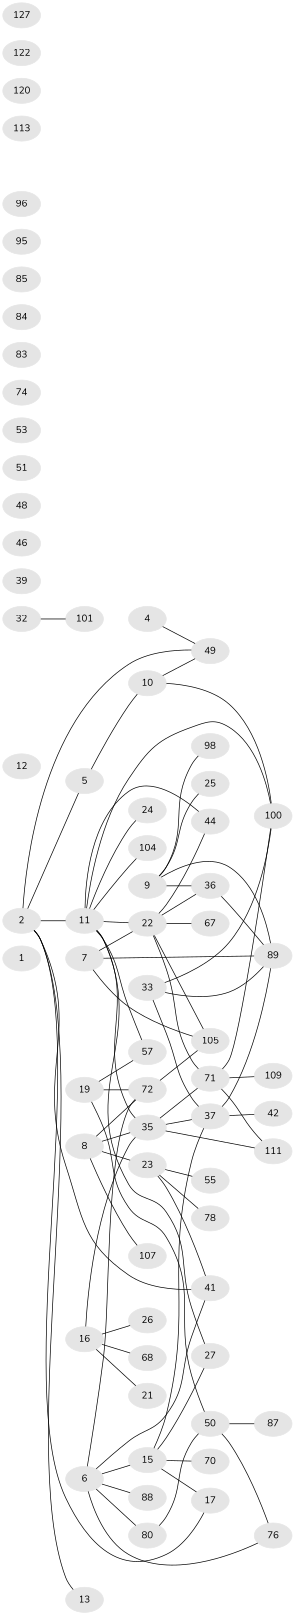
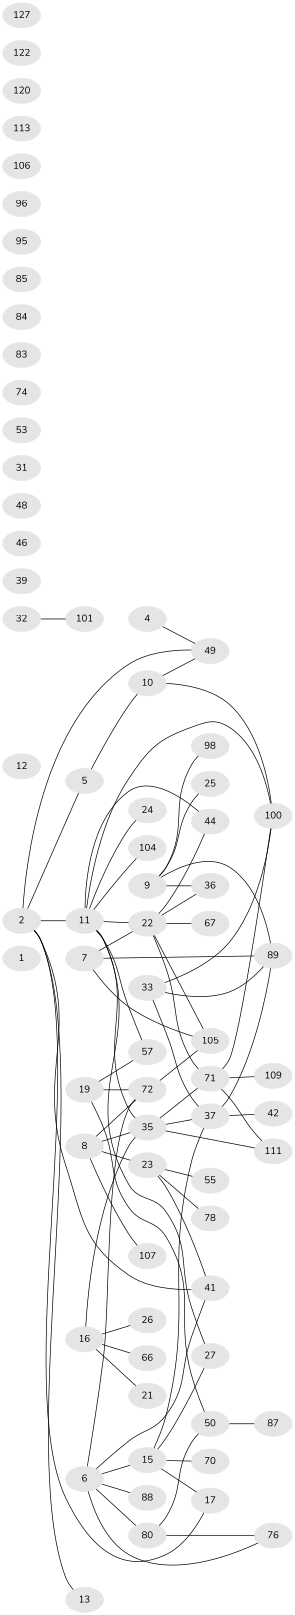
node "106": added
node "51": label "51" -> "31"
edge "36" -- "89": removed
node "68": label "68" -> "66"
edge "50" -- "76": now "80" -- "76"
